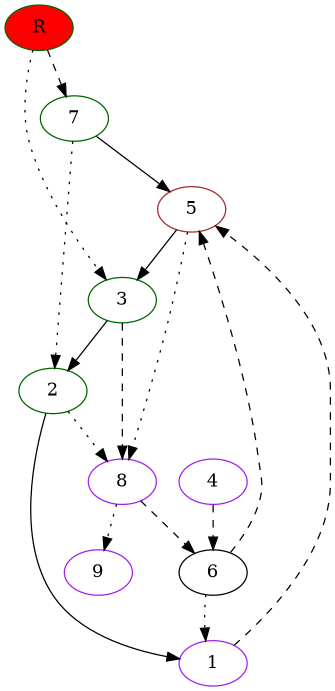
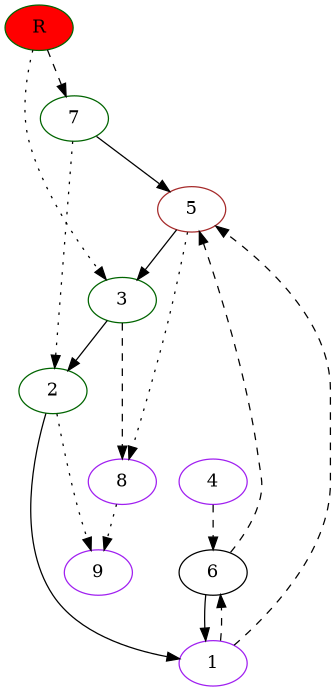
edge "2" -> "8": now "2" -> "9"
edge "8" -> "6": now "1" -> "6"
edge "6" -> "1": style dotted -> solid
